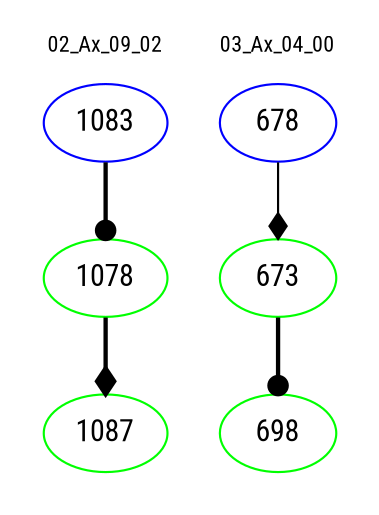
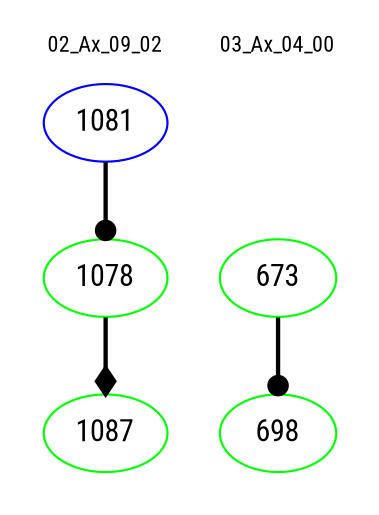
node "1083": label "1083" -> "1081"
node "678": removed
